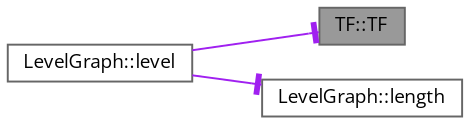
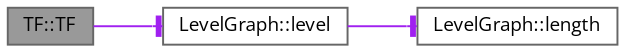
edge "LevelGraph::level" -> "TF::TF": reversed
